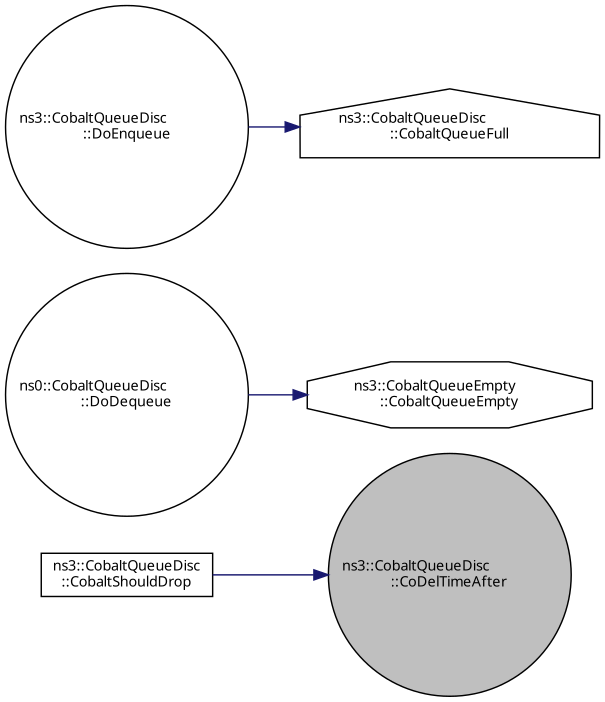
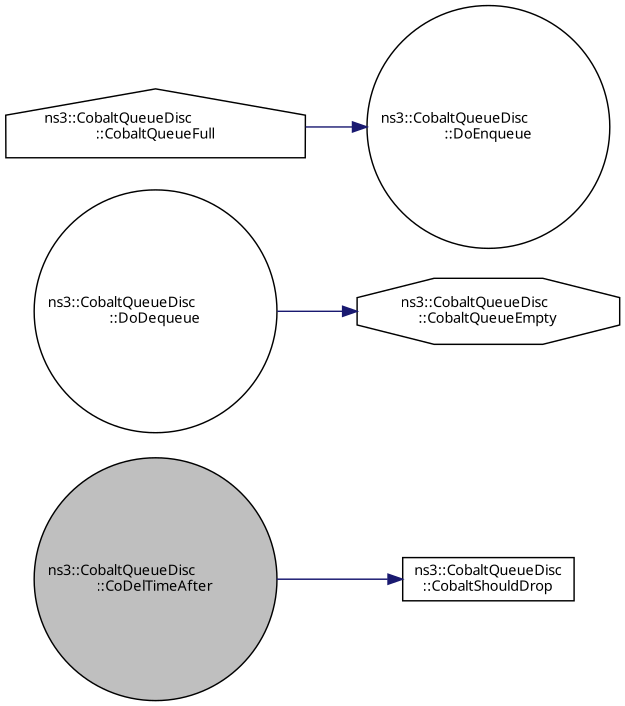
edge "ns3::CobaltQueueDisc ::DoEnqueue" -> "ns3::CobaltQueueDisc ::CobaltQueueFull": reversed
node "ns0::CobaltQueueDisc ::DoDequeue": label "ns0::CobaltQueueDisc ::DoDequeue" -> "ns3::CobaltQueueDisc ::DoDequeue"
node "ns3::CobaltQueueEmpty ::CobaltQueueEmpty": label "ns3::CobaltQueueEmpty ::CobaltQueueEmpty" -> "ns3::CobaltQueueDisc ::CobaltQueueEmpty"
edge "ns3::CobaltQueueDisc ::CobaltShouldDrop" -> "ns3::CobaltQueueDisc ::CoDelTimeAfter": reversed
